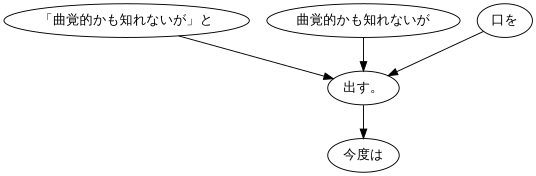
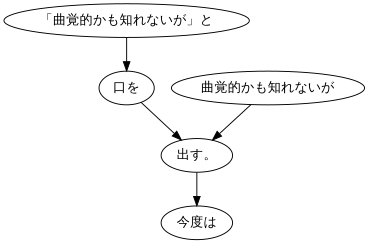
edge "「曲覚的かも知れないが」と" -> "出す。": now "「曲覚的かも知れないが」と" -> "口を"
